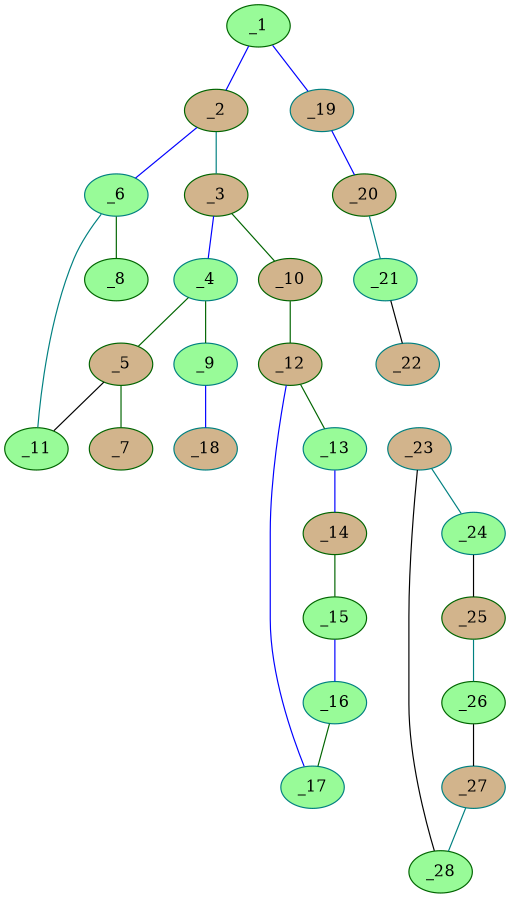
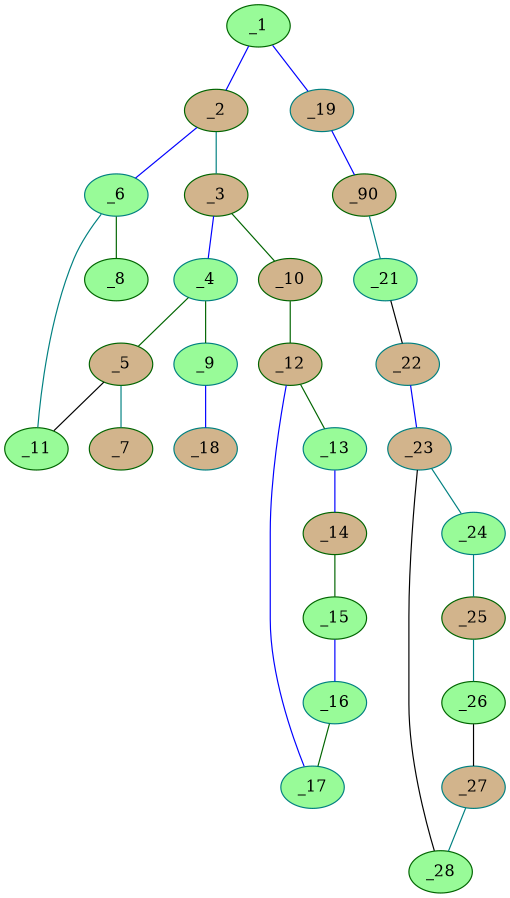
node "_20": label "_20" -> "_90"
edge "_22" -- "_23": added
edge "_5" -- "_7": color darkgreen -> teal
edge "_24" -- "_25": color black -> teal
